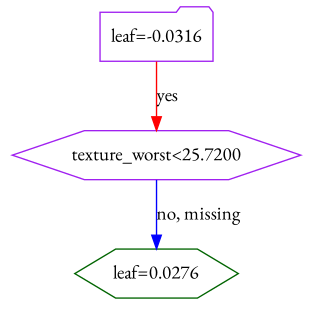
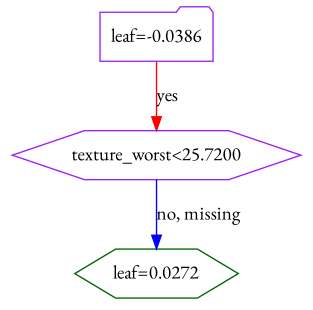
node "leaf=-0.0316": label "leaf=-0.0316" -> "leaf=-0.0386"
node "leaf=0.0276": label "leaf=0.0276" -> "leaf=0.0272"
